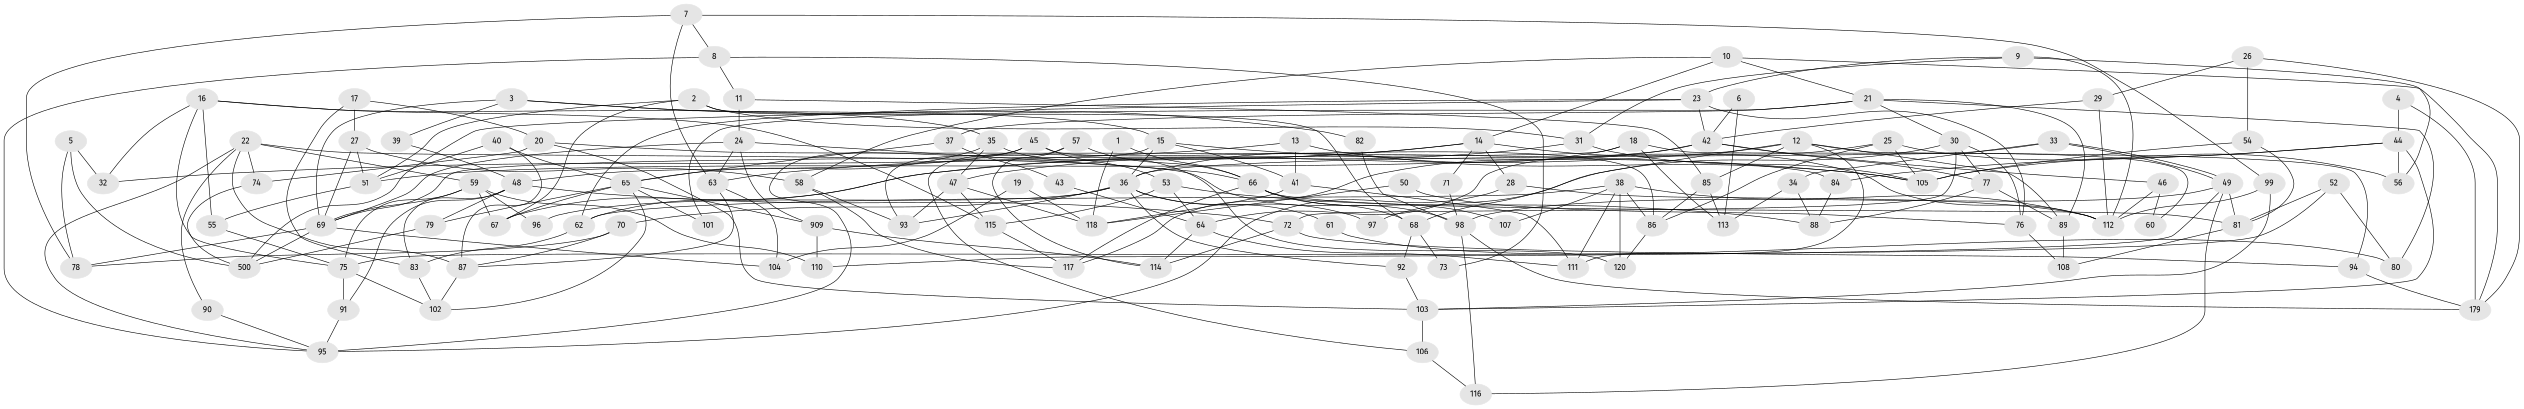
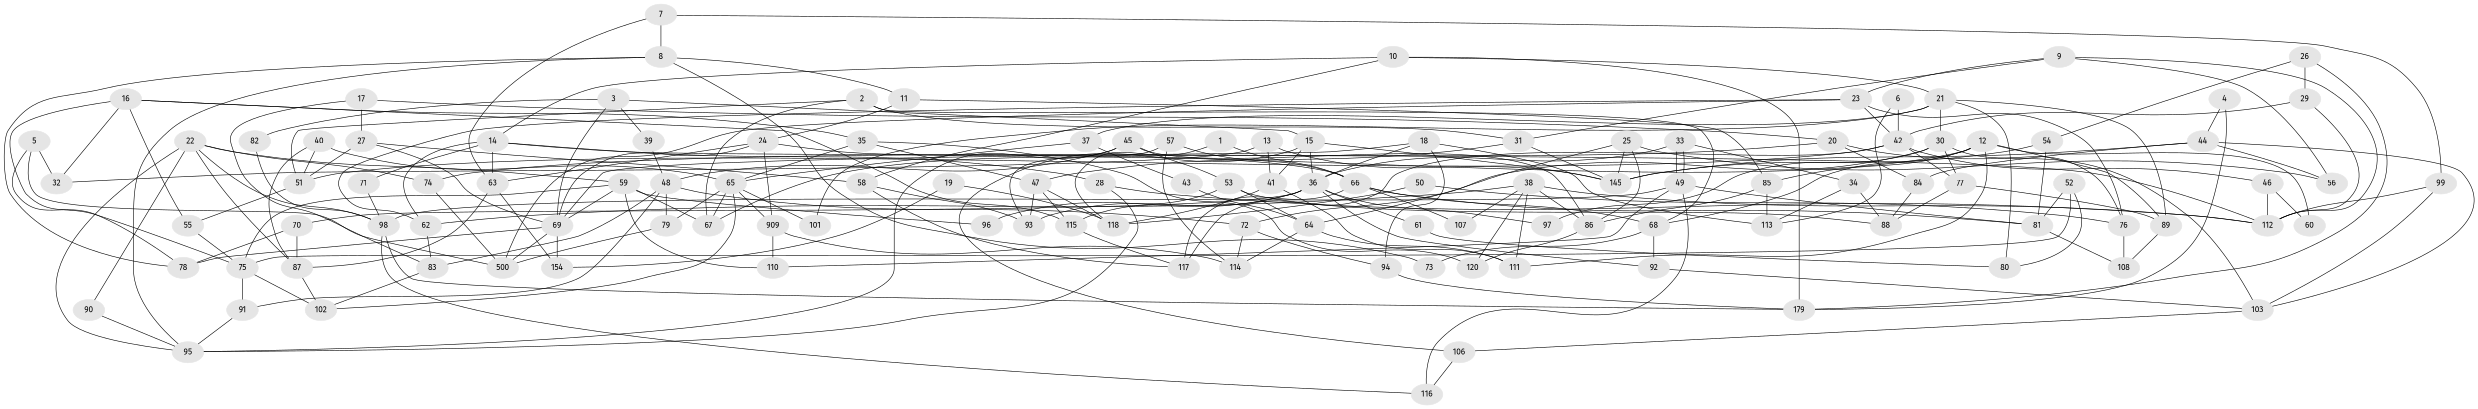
edge "7" -- "78": now "8" -- "78"
node "105": label "105" -> "145"
node "104": label "104" -> "154"
